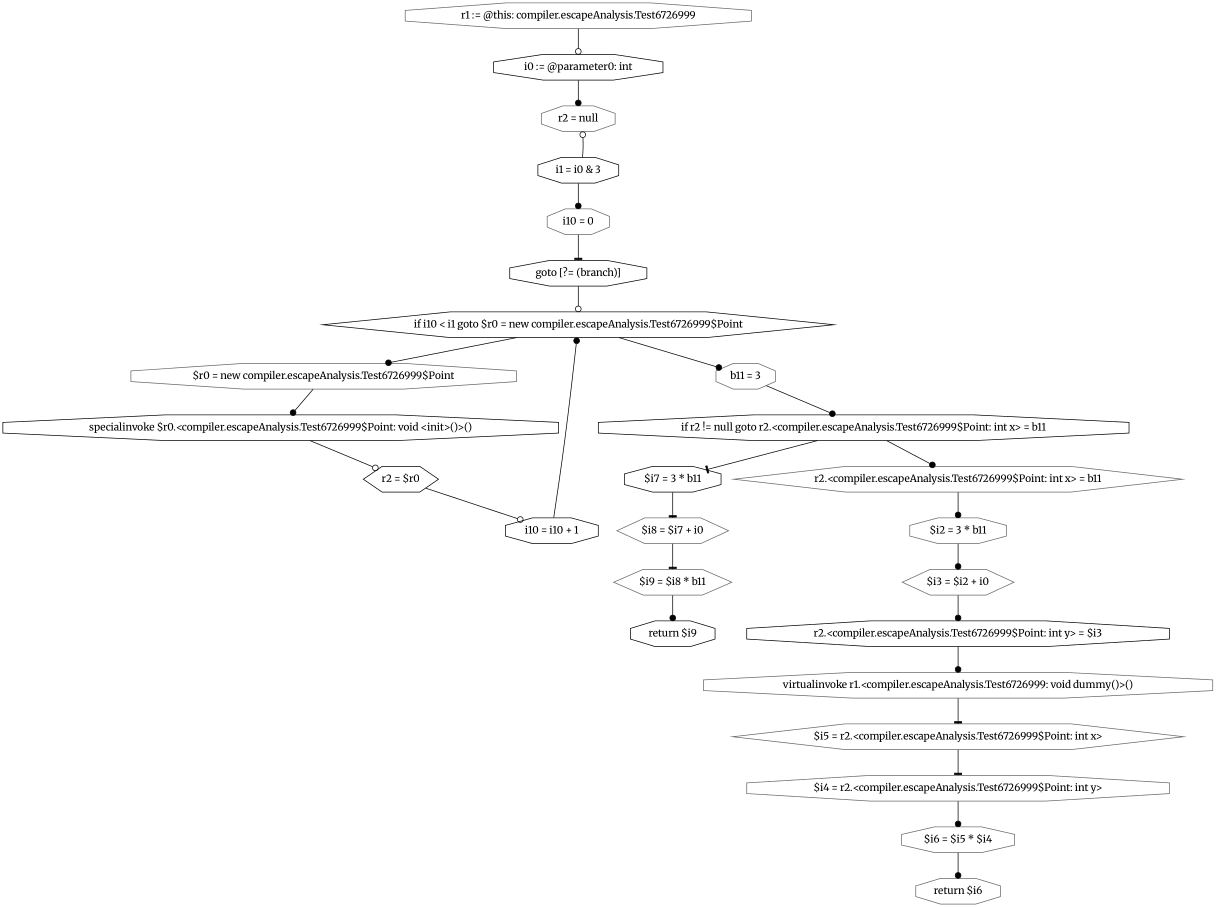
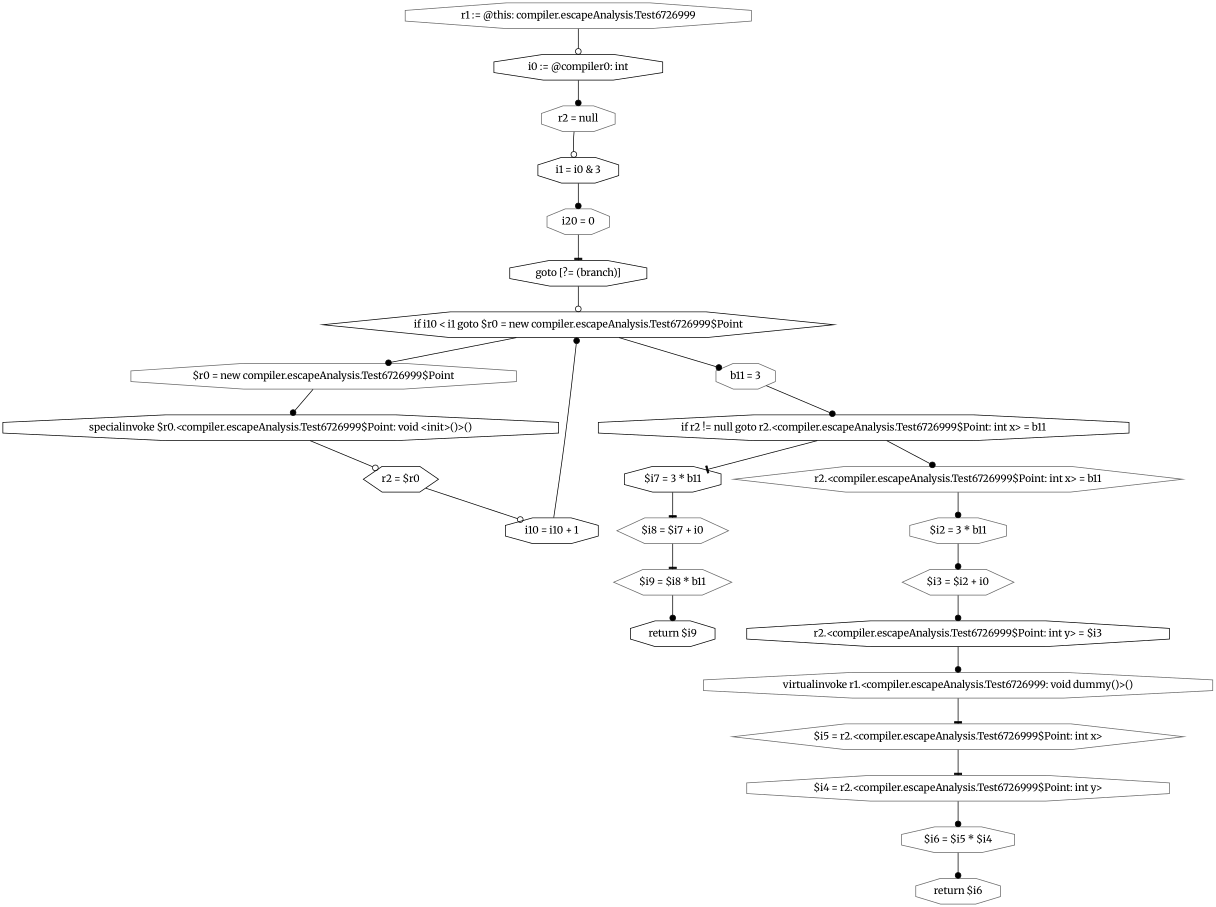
node "i0 := @parameter0: int": label "i0 := @parameter0: int" -> "i0 := @compiler0: int"
edge "i1 = i0 & 3" -> "r2 = null": reversed
node "i10 = 0": label "i10 = 0" -> "i20 = 0"
